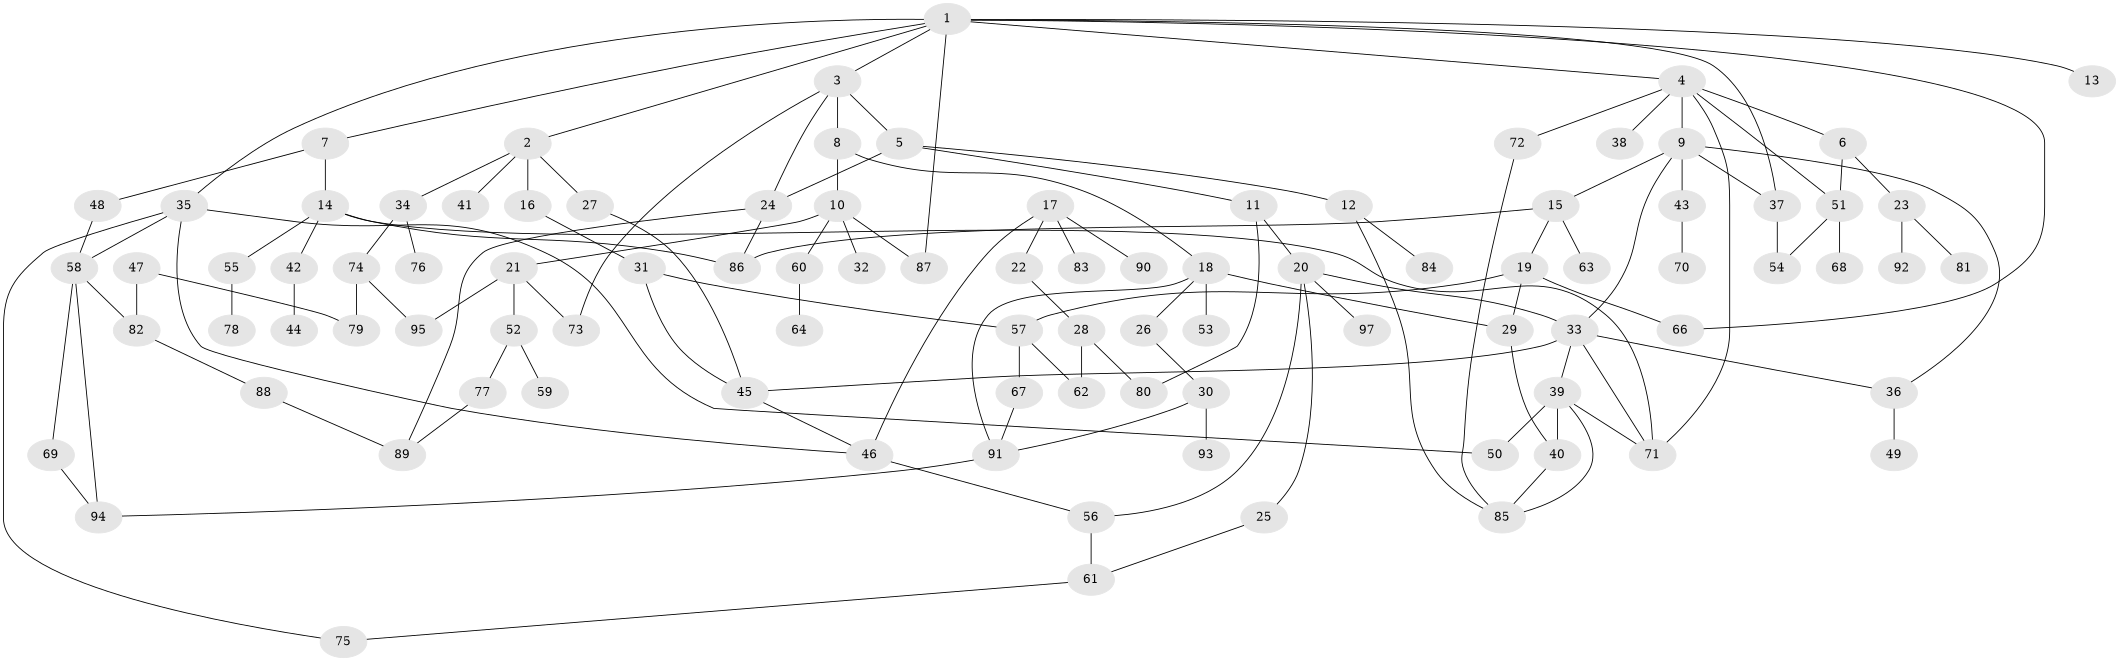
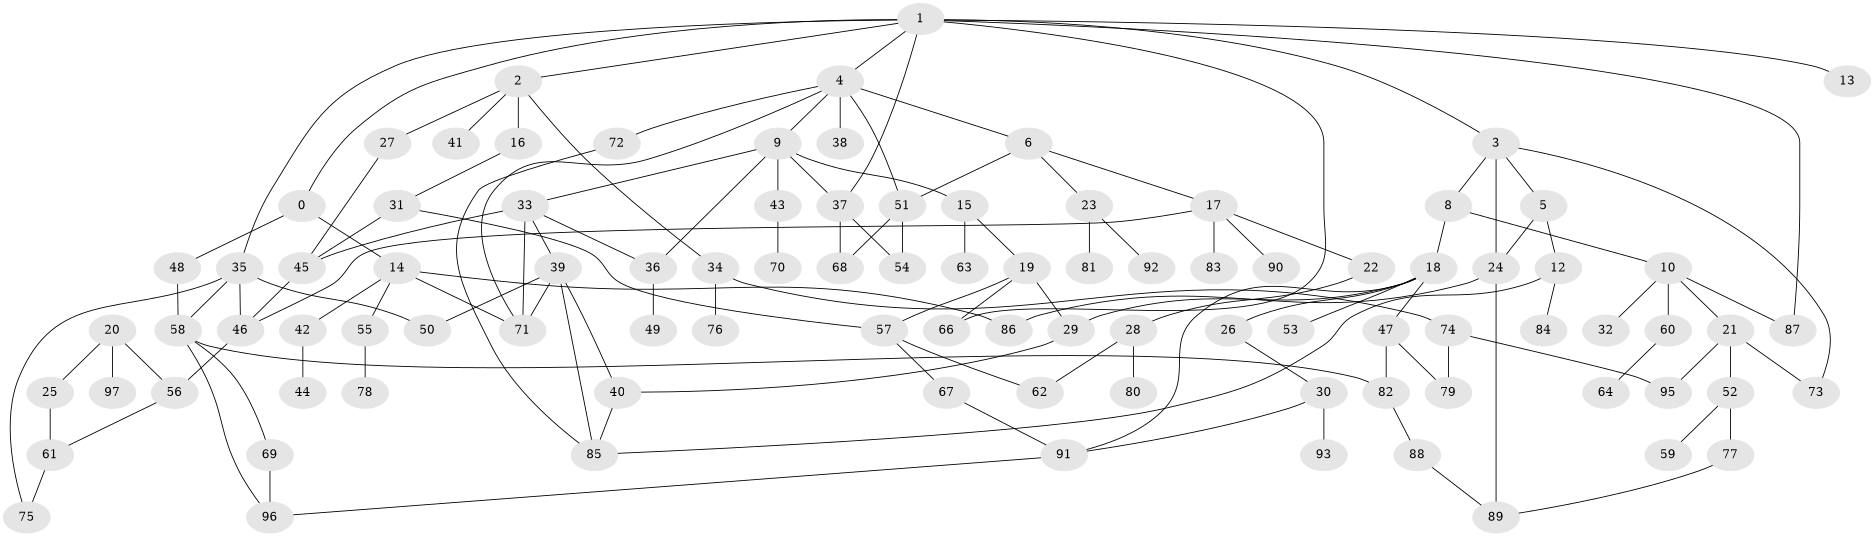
node "7": label "7" -> "0"
edge "6" -- "17": added
node "11": removed
edge "15" -- "86": removed
edge "37" -- "68": added
edge "20" -- "33": removed
edge "18" -- "47": added
node "94": label "94" -> "96"
